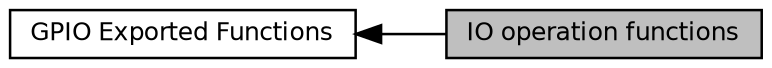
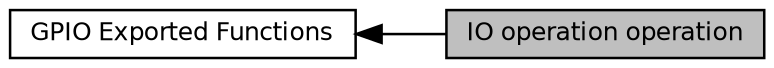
node "IO operation functions": label "IO operation functions" -> "IO operation operation"
